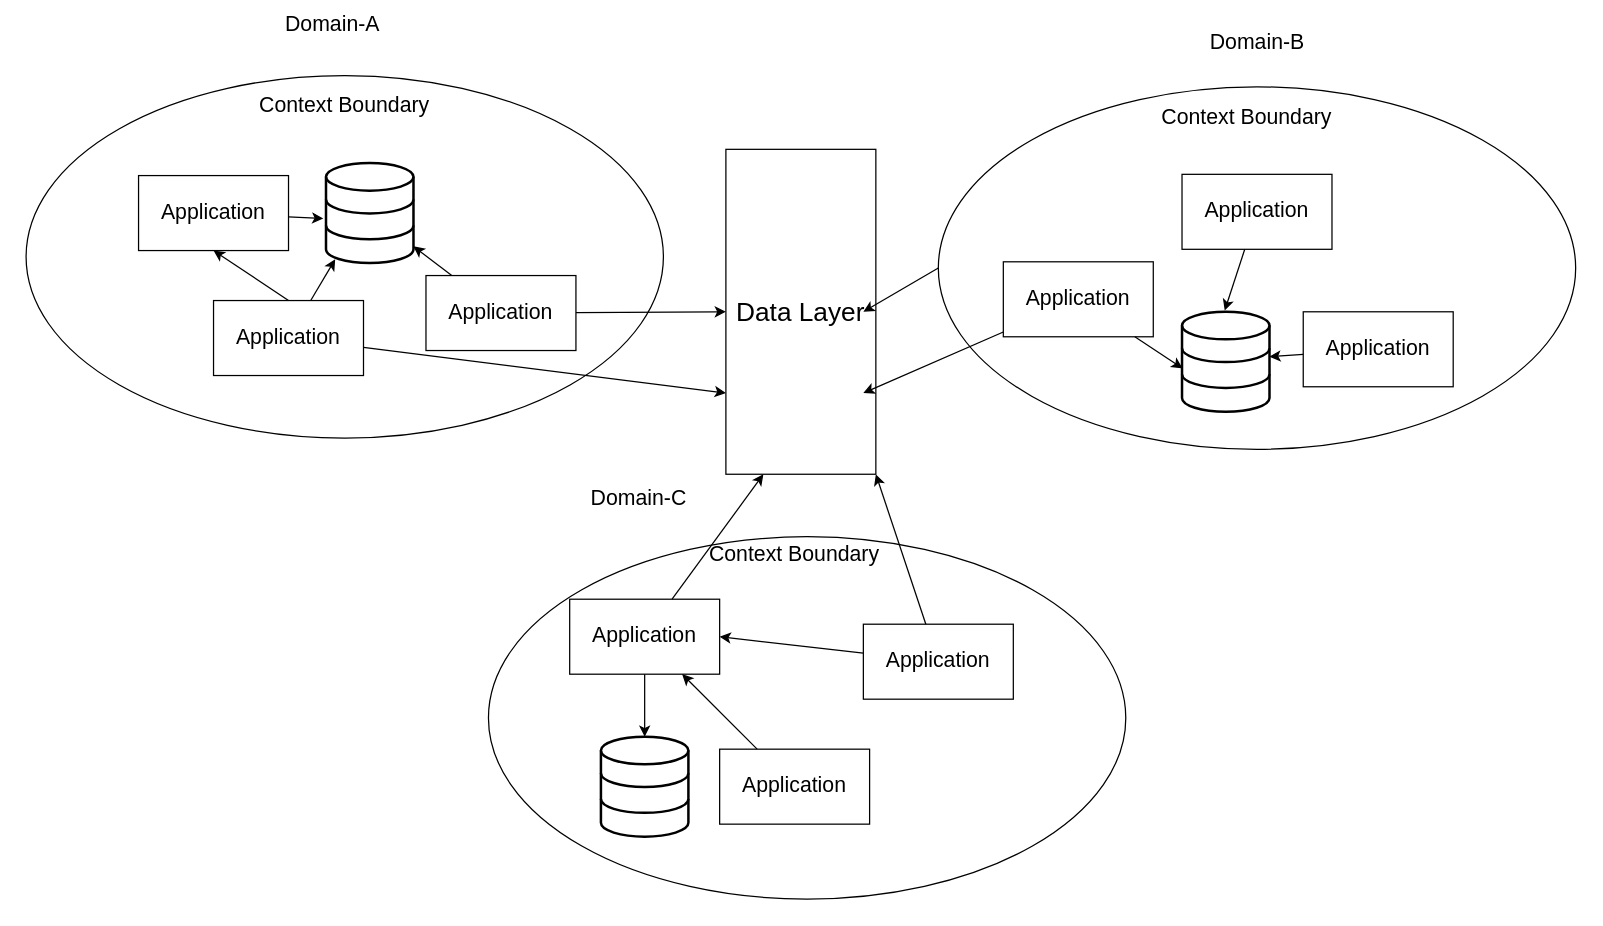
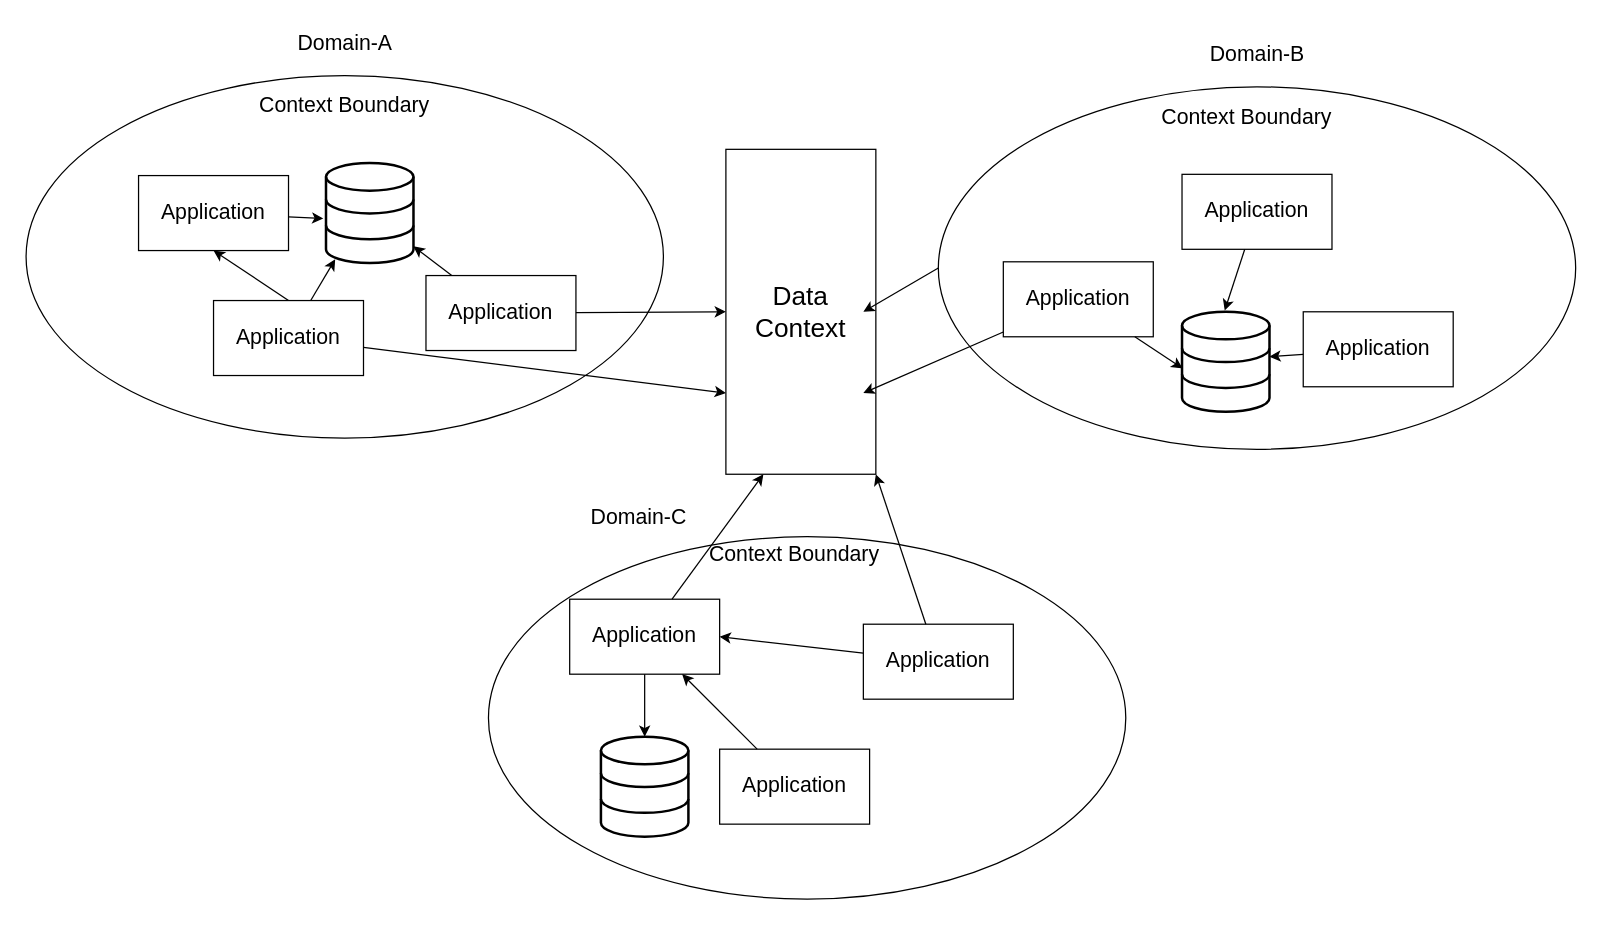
node "Domain-A": moved (332, 26) -> (344, 44)
node "Domain-B": moved (1257, 43) -> (1257, 56)
node "Data Layer": label "Data Layer" -> "Data Context"
node "Domain-C": moved (638, 499) -> (638, 518)
